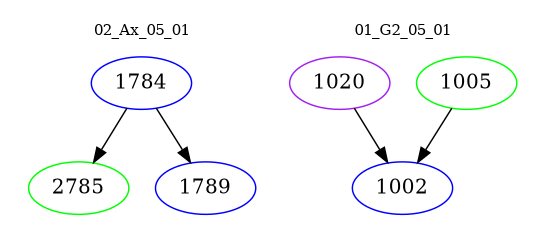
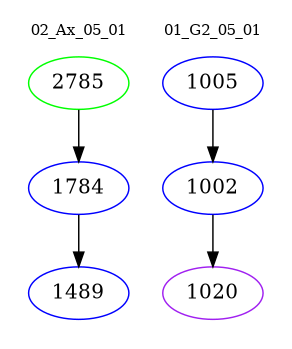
node "1005": color green -> blue
edge "1784" -> "2785": reversed
edge "1020" -> "1002": reversed
node "1789": label "1789" -> "1489"
